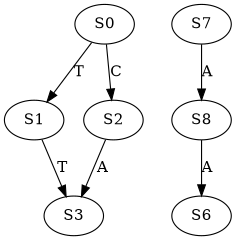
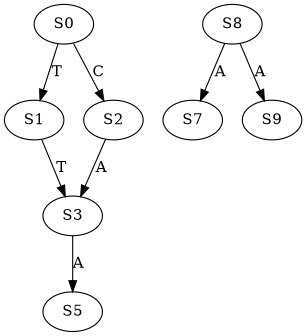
edge "S7" -> "S8": reversed
node "S6": label "S6" -> "S9"
node "S5": added
